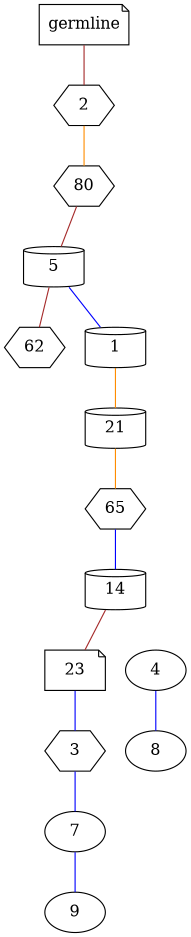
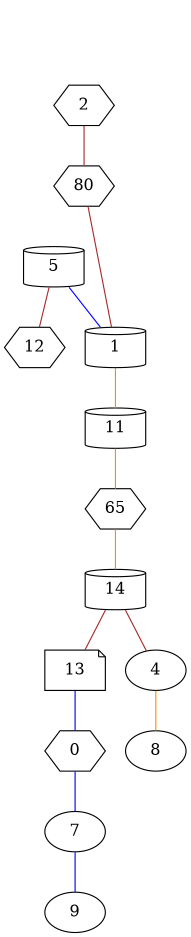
node "germline": removed
edge "2" -- "80": color darkorange -> brown
edge "80" -- "5": now "80" -- "1"
node "62": label "62" -> "12"
node "21": label "21" -> "11"
edge "65" -- "14": color blue -> darkorange
edge "14" -- "4": added
node "23": label "23" -> "13"
edge "4" -- "8": color blue -> darkorange
node "3": label "3" -> "0"
